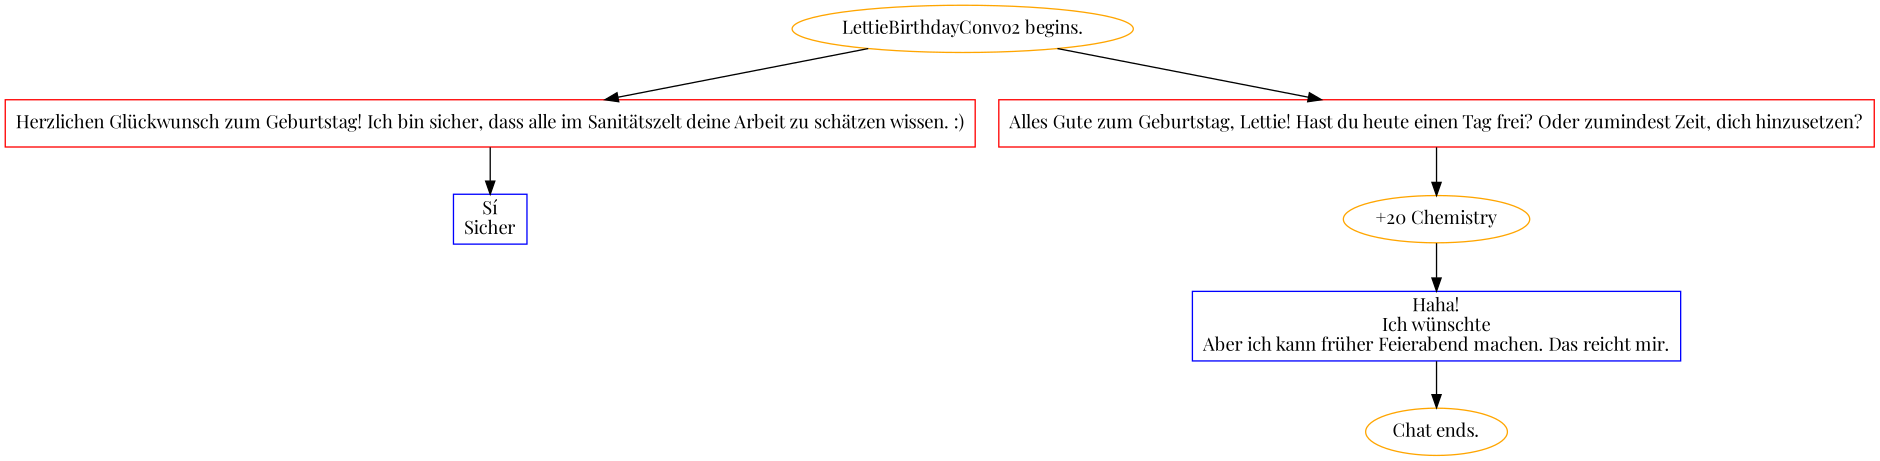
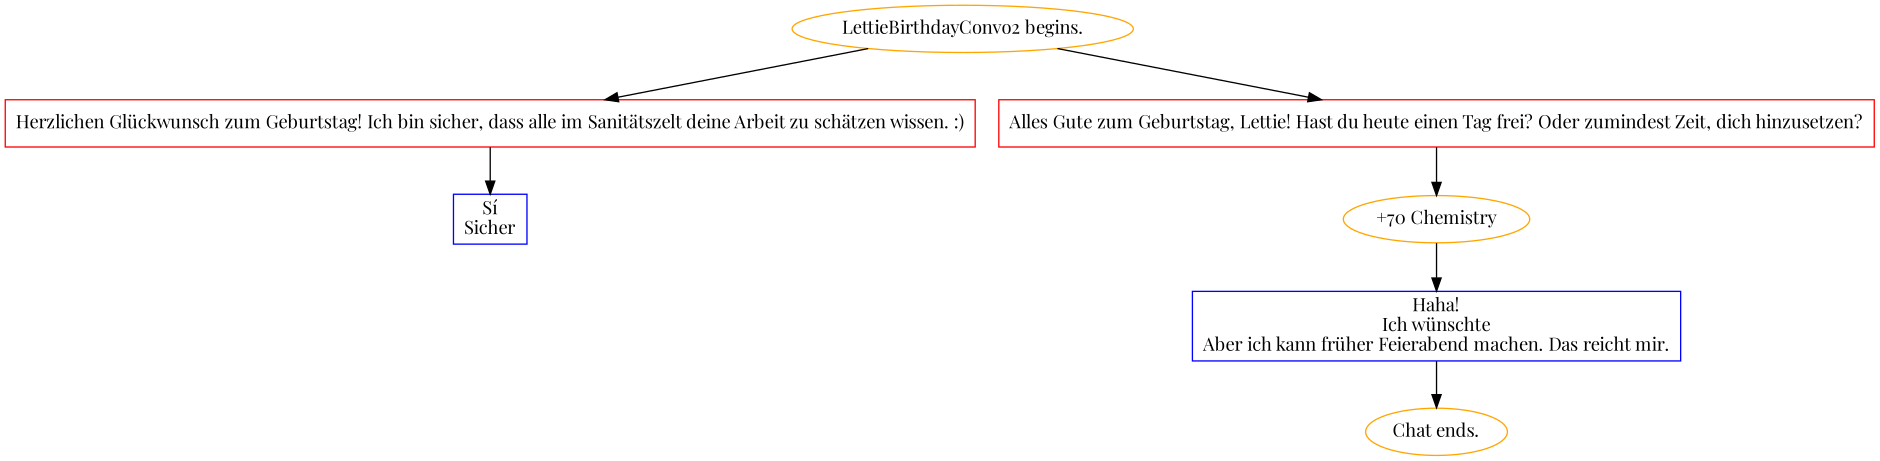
node "+20 Chemistry": label "+20 Chemistry" -> "+70 Chemistry"
